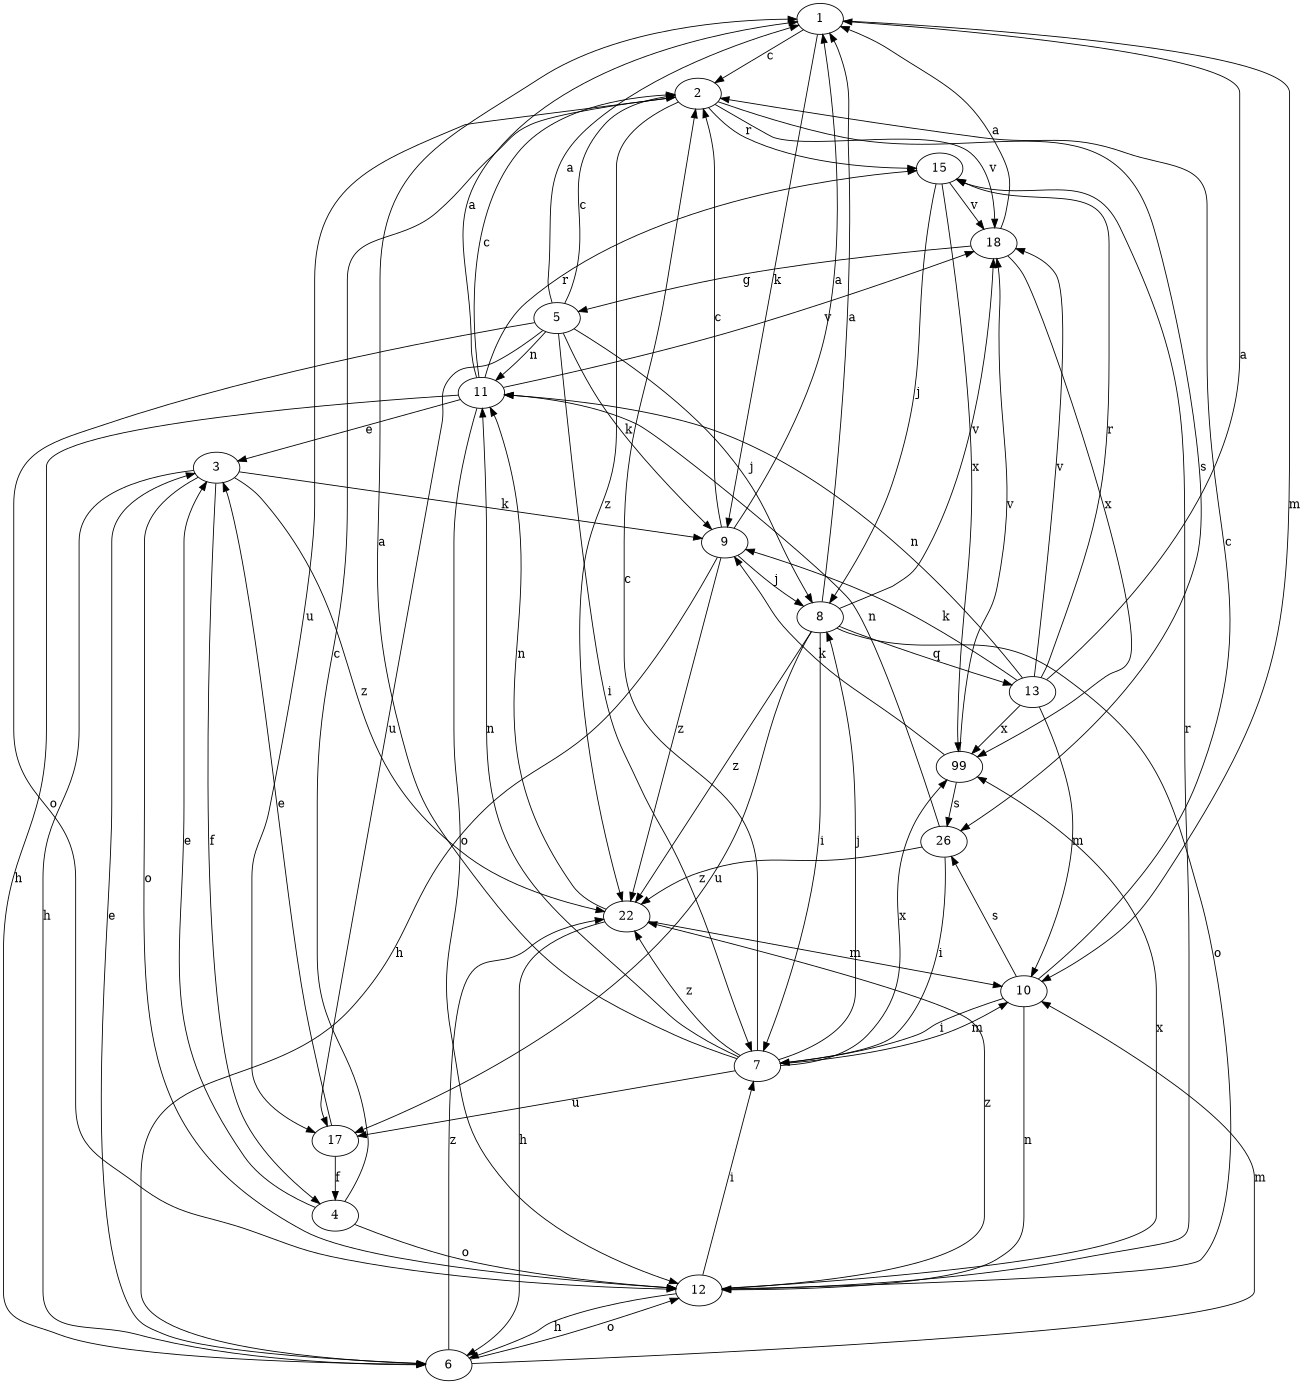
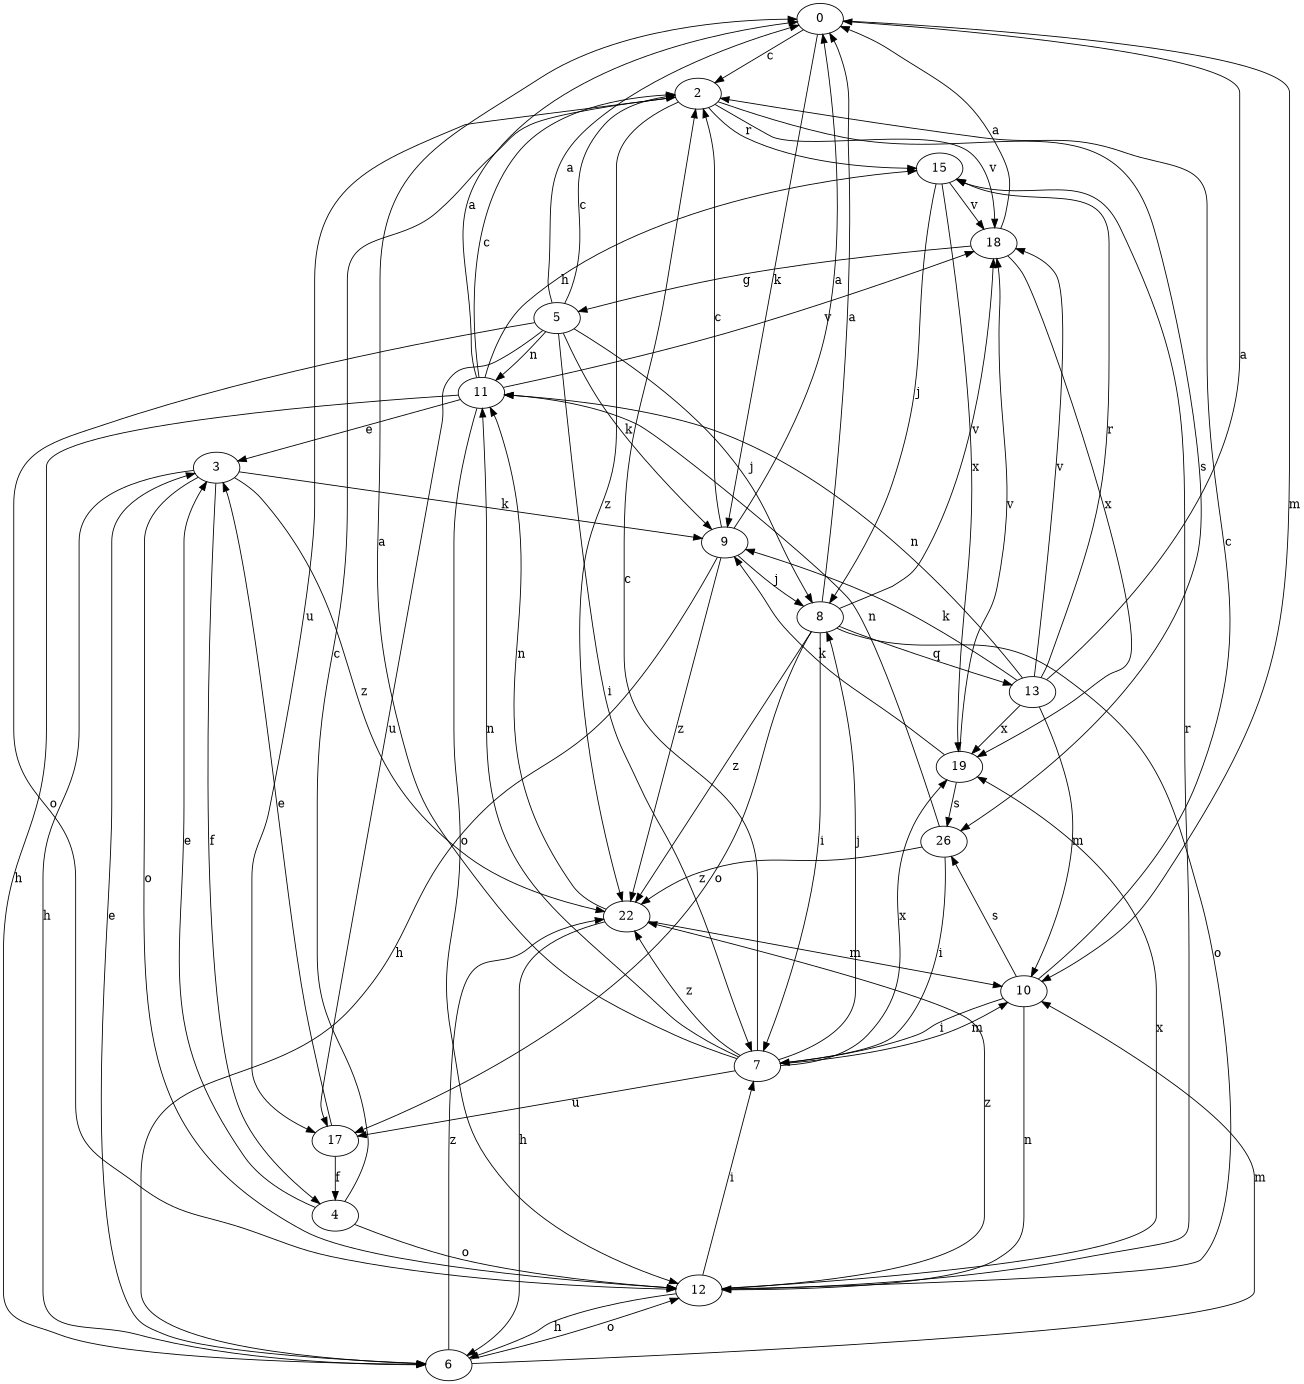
node "1": label "1" -> "0"
edge "11" -> "15": label "r" -> "h"
node "99": label "99" -> "19"
edge "8" -> "17": label "u" -> "o"
